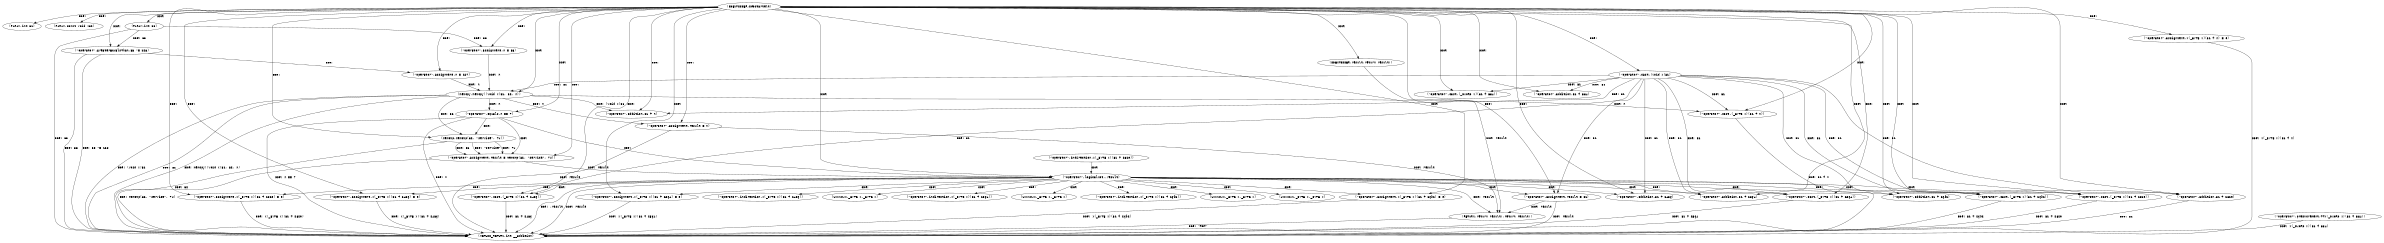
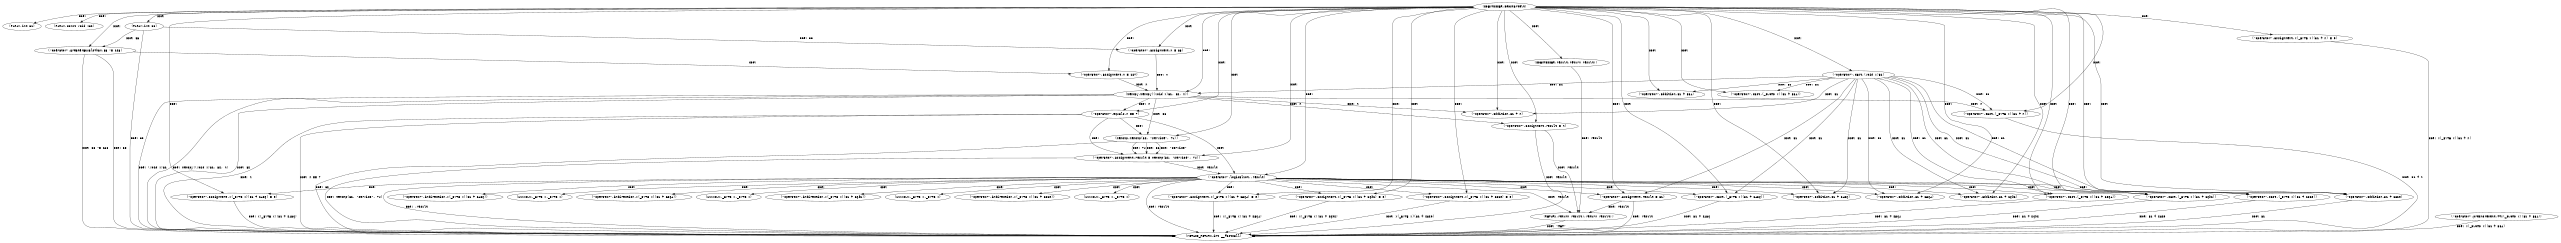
edge "(memcpy,memcpy((void *)a1, a2, n))" -> "(<operator>.addition,a1 + n)": label "DDG: (void *)a1" -> "DDG: n"
edge "(<operator>.indirection,*(_BYTE *)(a1 + 2820))" -> "(<operator>.logicalNot,!result)": reversed
node "(METHOD_RETURN,int __addition)": label "(METHOD_RETURN,int __addition)" -> "(METHOD_RETURN,int __fastcall)"
